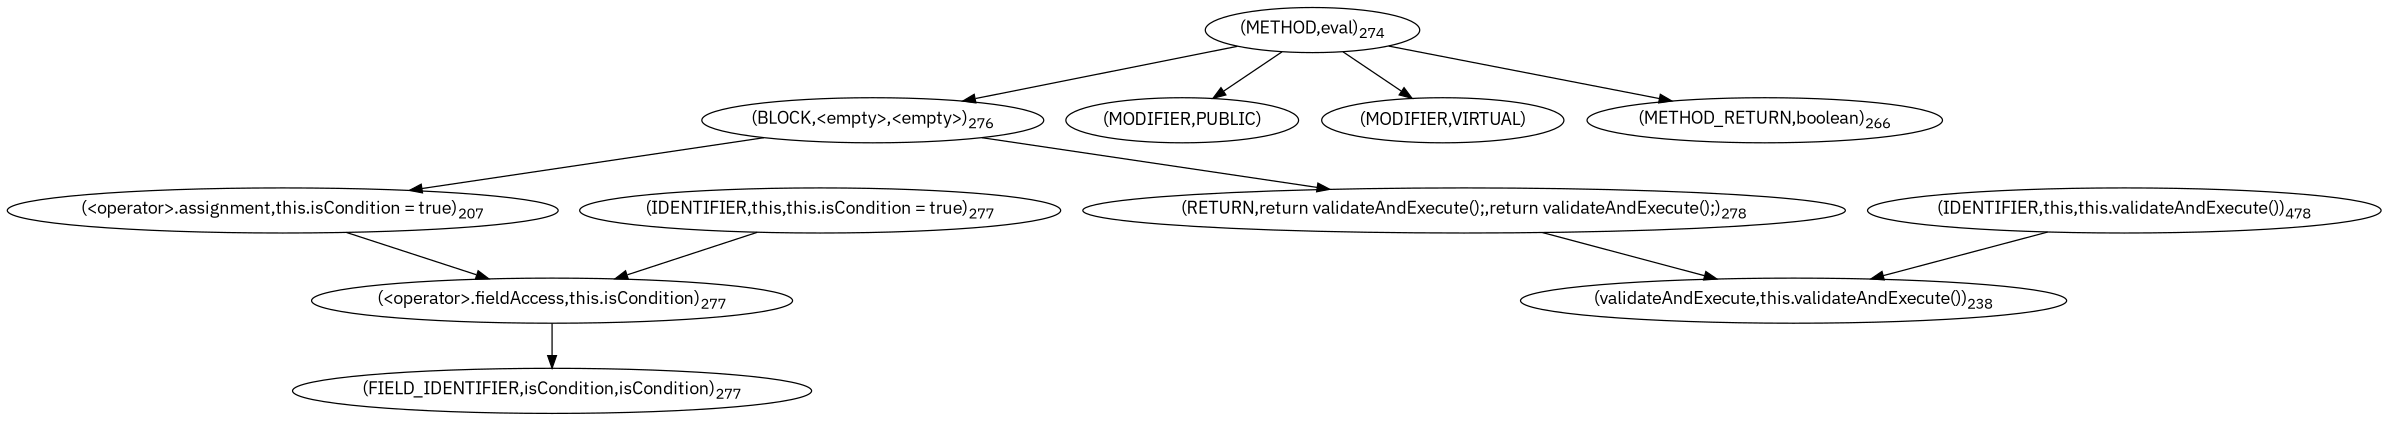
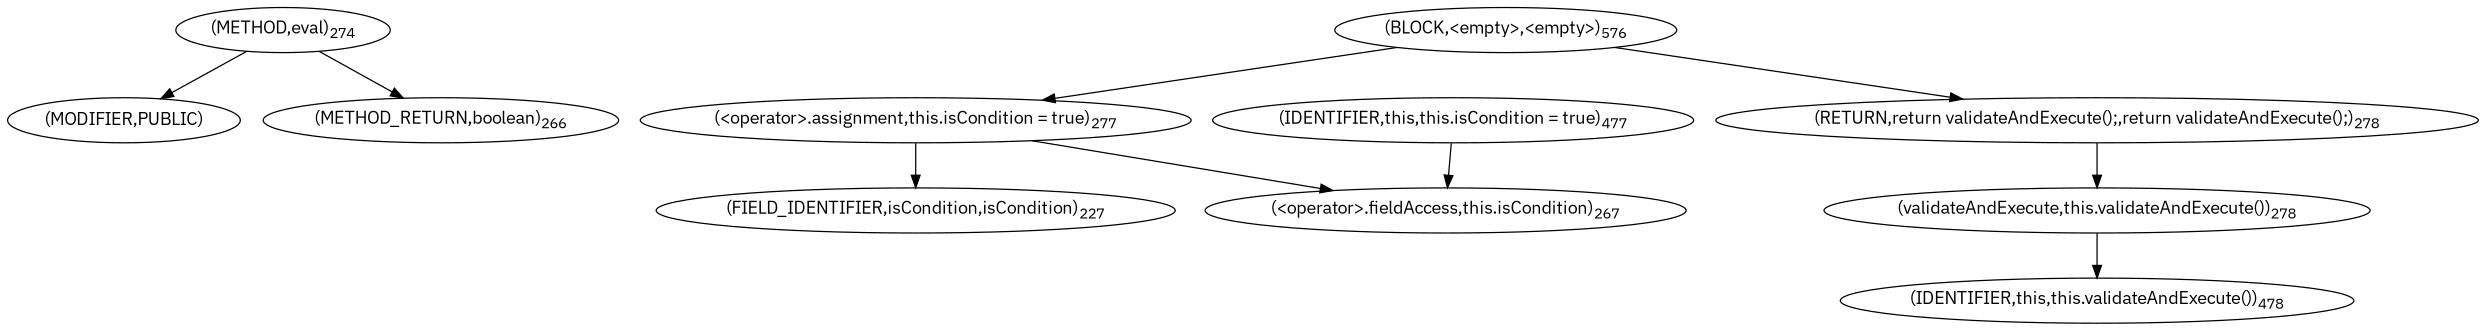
edge "(METHOD,eval)" -> "(BLOCK,<empty>,<empty>)": removed
node "(BLOCK,<empty>,<empty>)": text "276" -> "576"
node "(MODIFIER,VIRTUAL)": removed
node "(<operator>.assignment,this.isCondition = true)": text "207" -> "277"
node "(IDENTIFIER,this,this.isCondition = true)": text "277" -> "477"
edge "(IDENTIFIER,this,this.validateAndExecute())" -> "(validateAndExecute,this.validateAndExecute())": reversed
node "(<operator>.fieldAccess,this.isCondition)": text "277" -> "267"
node "(validateAndExecute,this.validateAndExecute())": text "238" -> "278"
edge "(<operator>.fieldAccess,this.isCondition)" -> "(FIELD_IDENTIFIER,isCondition,isCondition)": now "(<operator>.assignment,this.isCondition = true)" -> "(FIELD_IDENTIFIER,isCondition,isCondition)"
node "(FIELD_IDENTIFIER,isCondition,isCondition)": text "277" -> "227"
